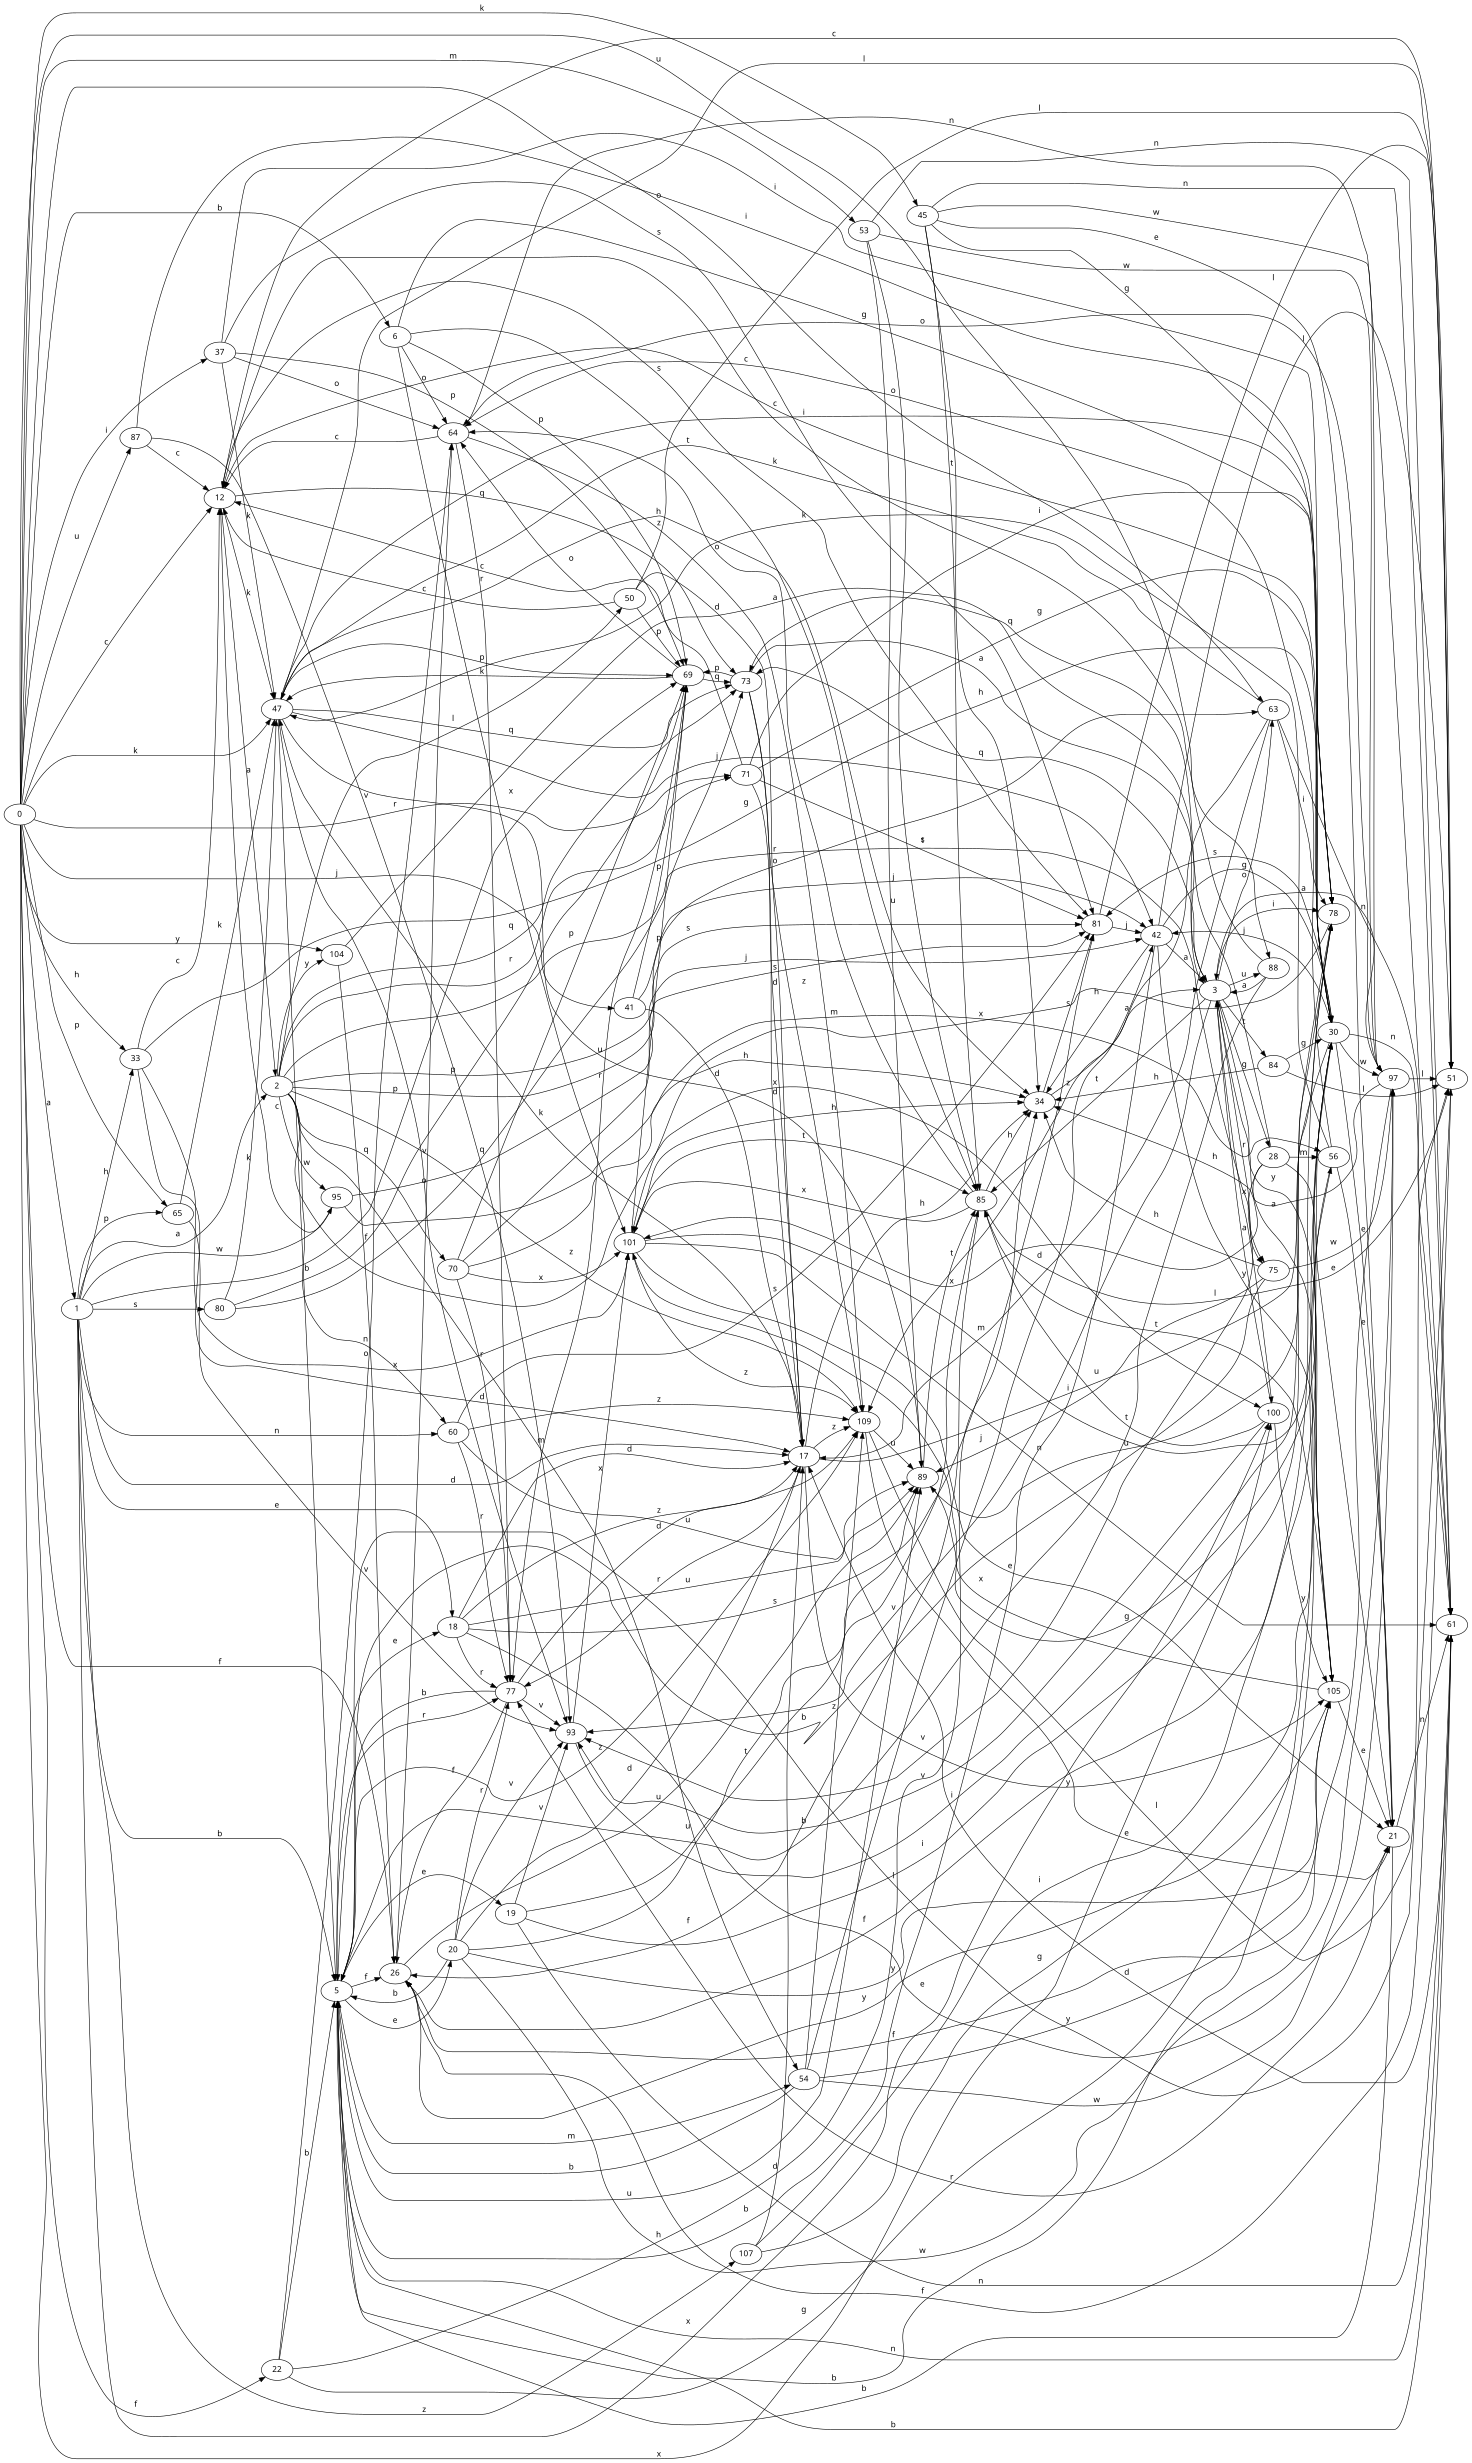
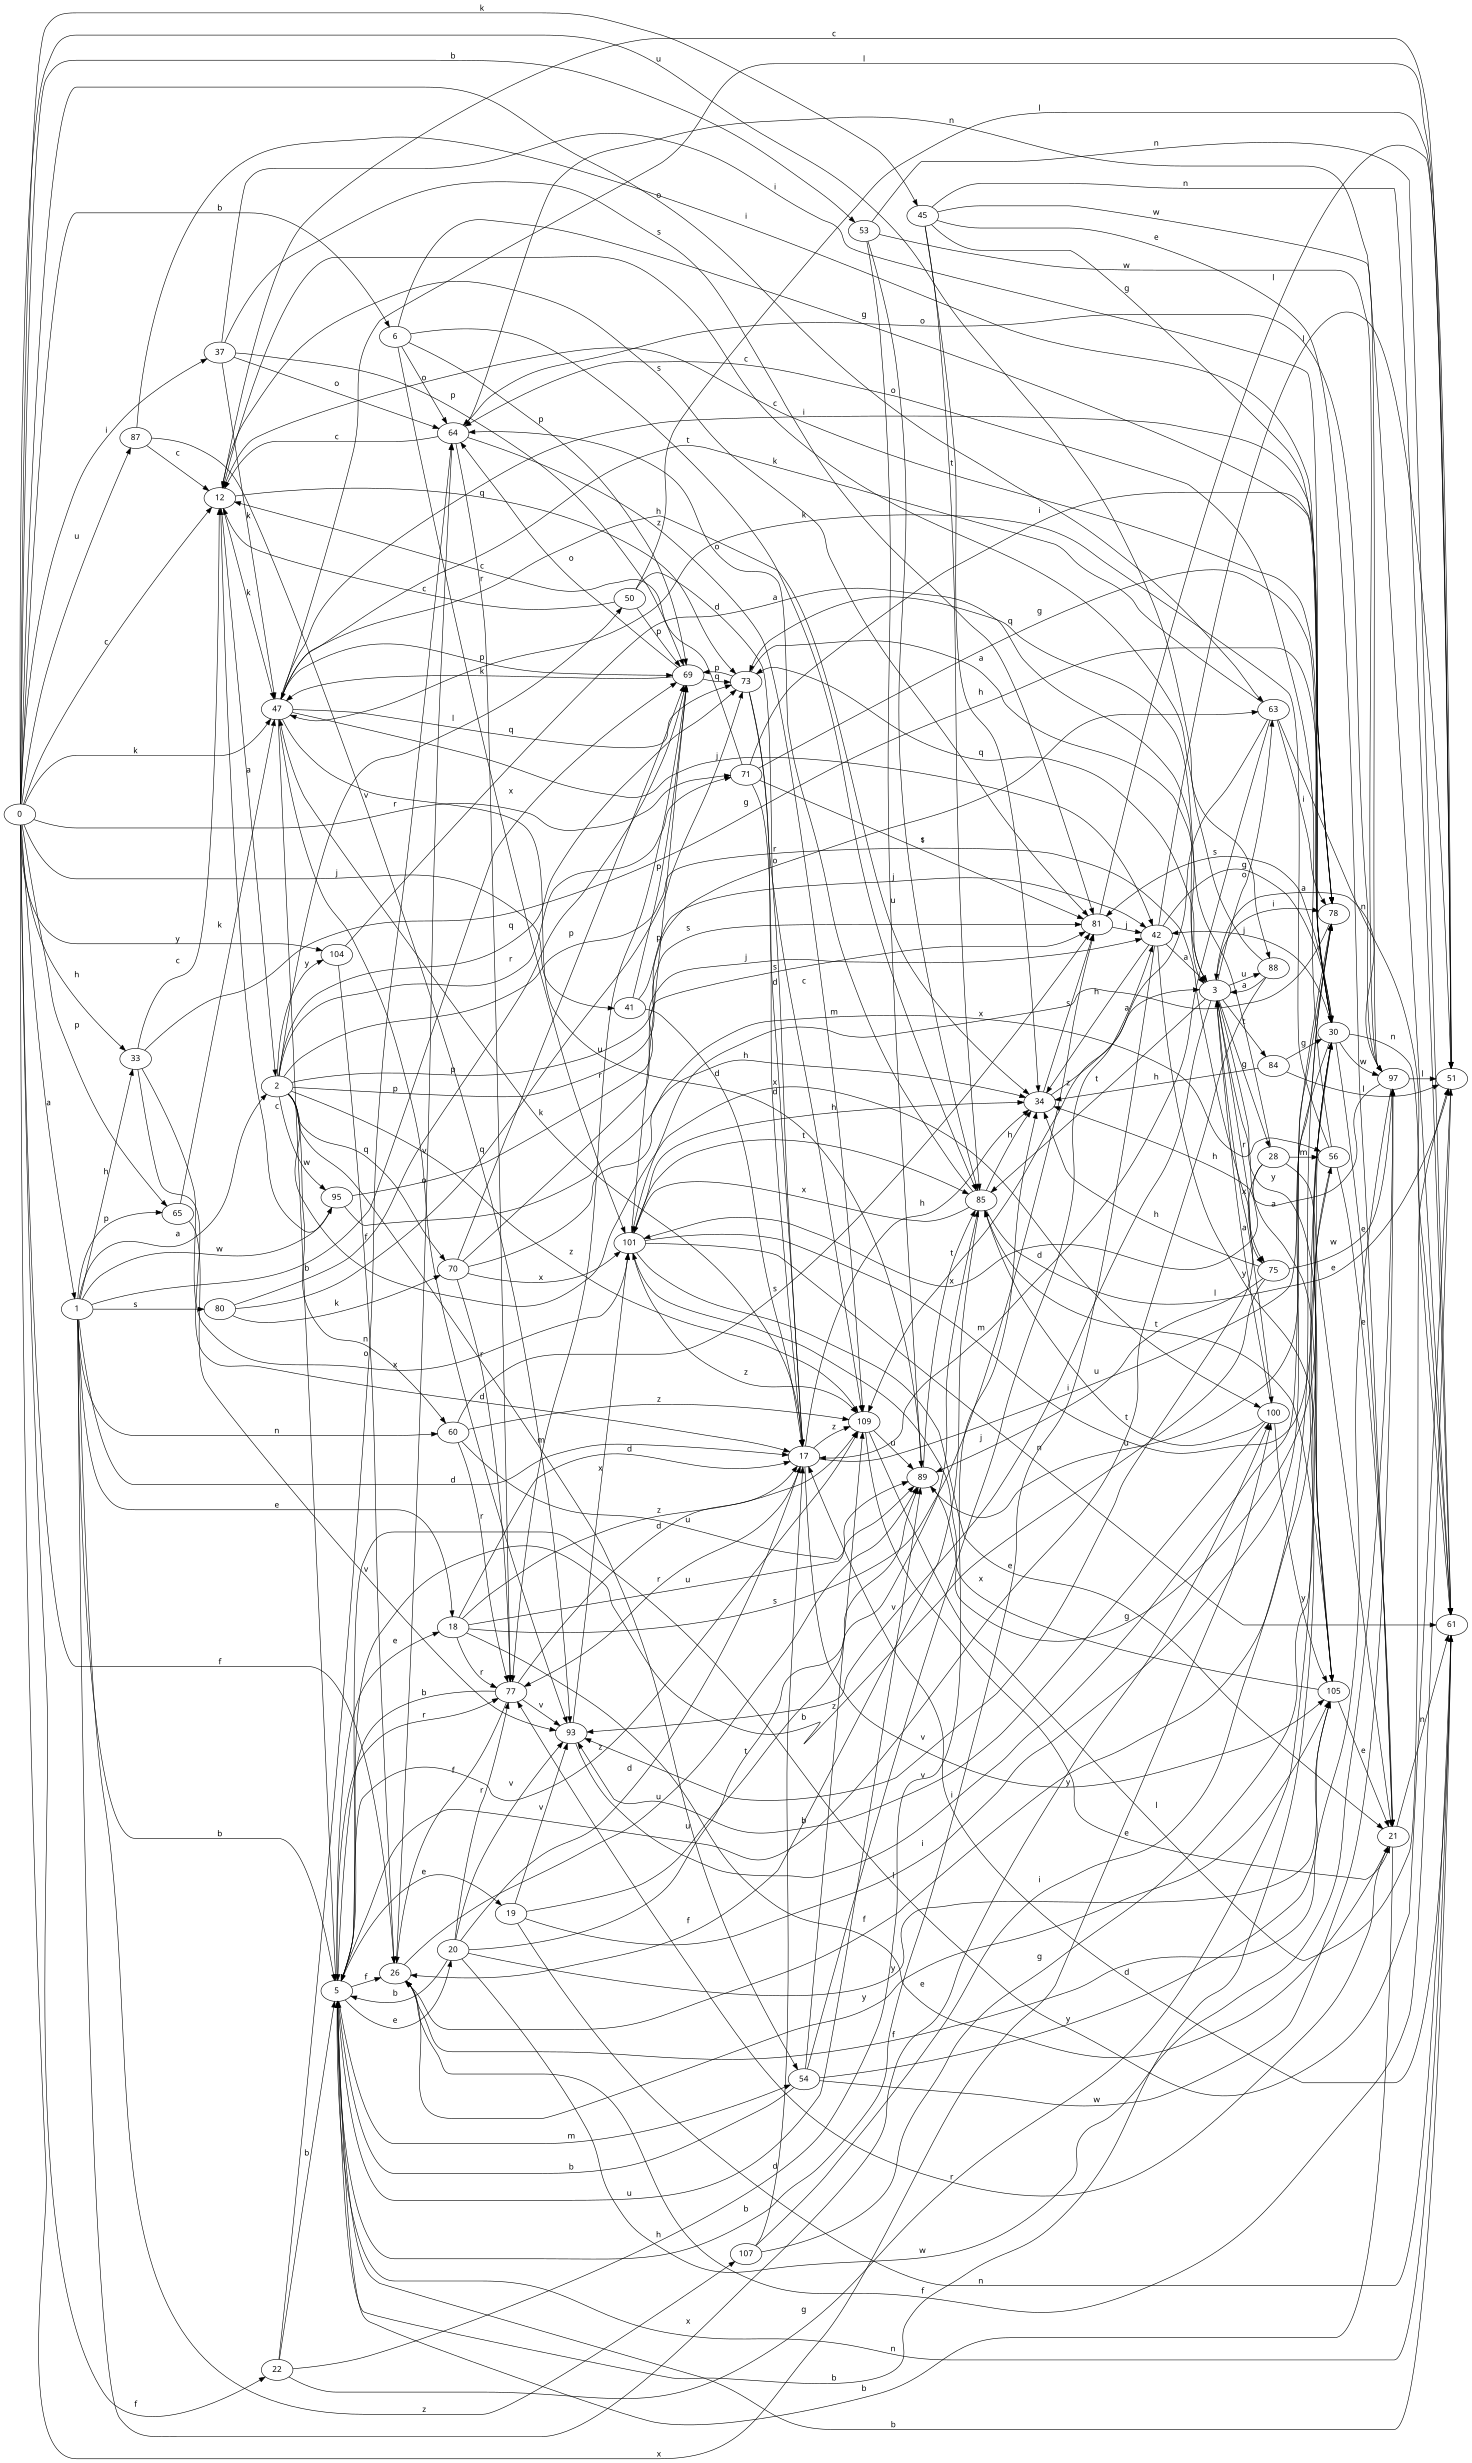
edge "0" -> "53": label "m" -> "b"
edge "73" -> "109": label "z" -> "c"
edge "80" -> "47": now "80" -> "70"
